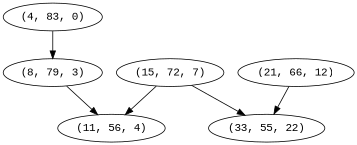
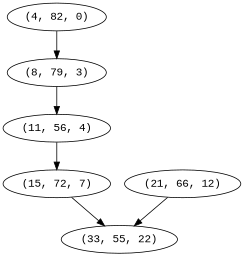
node "(4, 83, 0)": label "(4, 83, 0)" -> "(4, 82, 0)"
edge "(15, 72, 7)" -> "(11, 56, 4)": reversed
